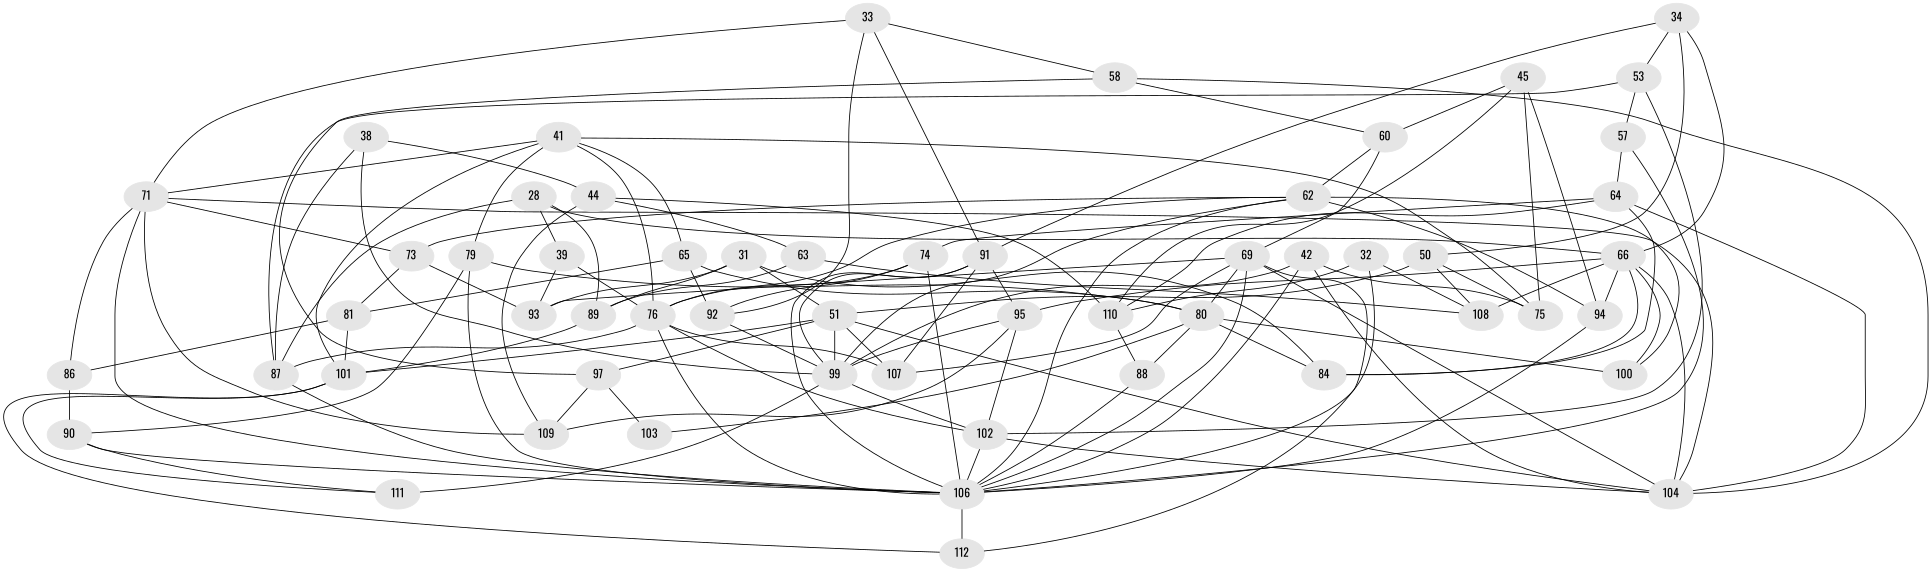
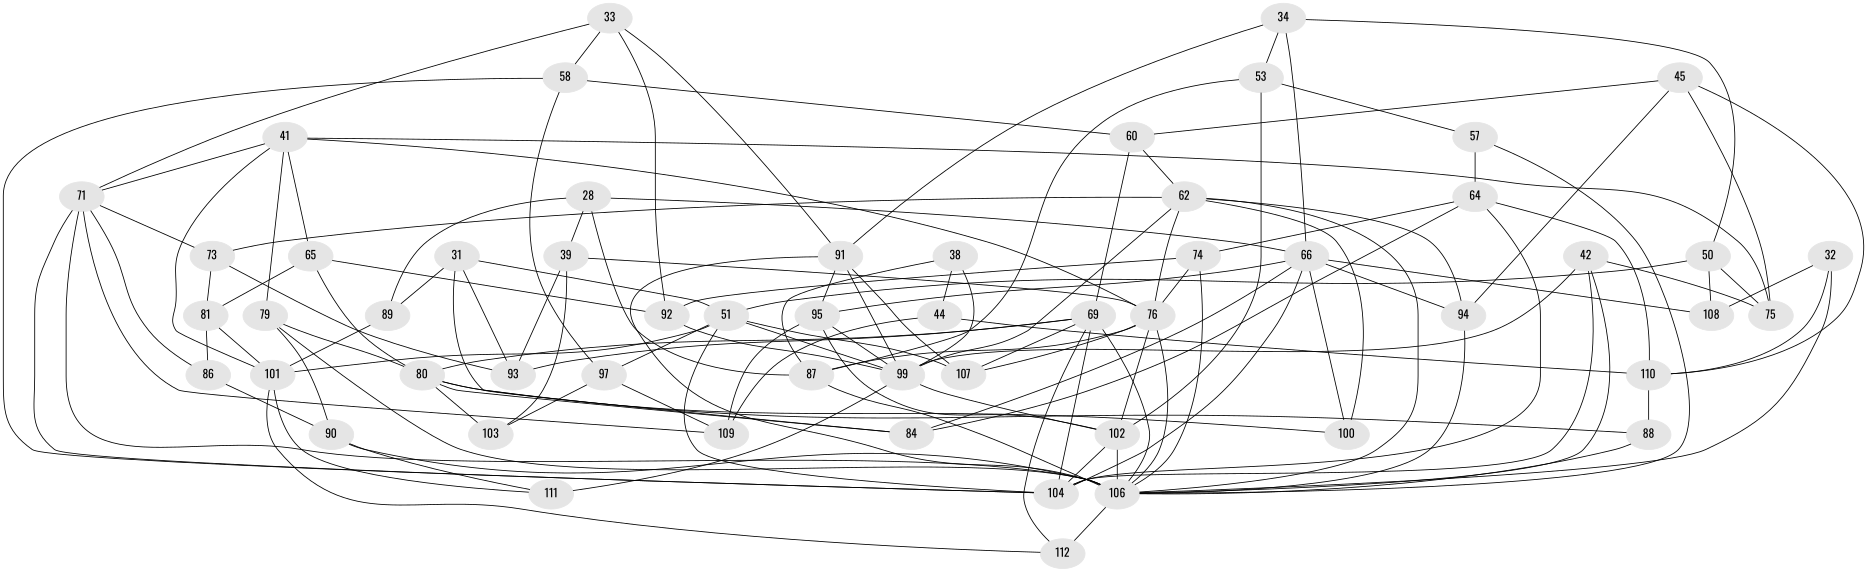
node "63": removed
edge "39" -- "103": added
